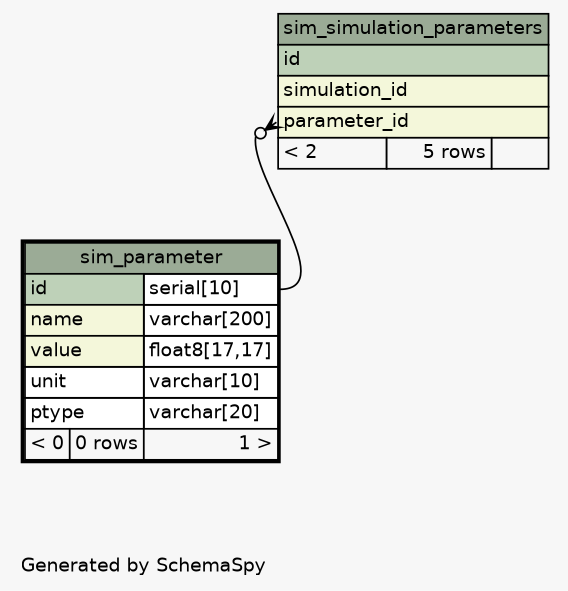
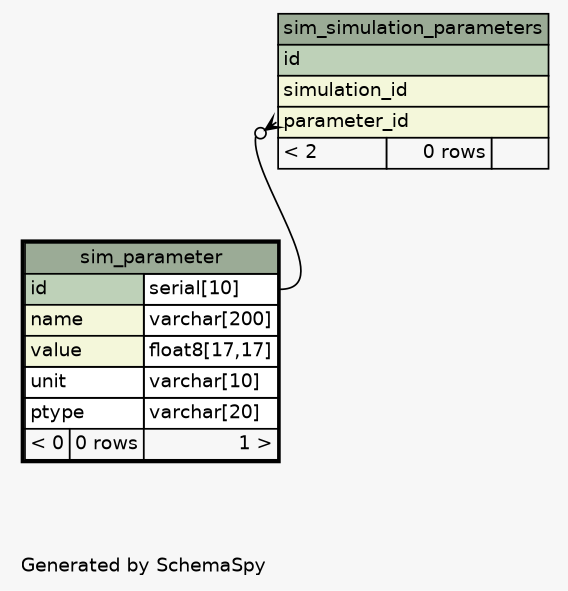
node "sim_simulation_parameters": text "5 rows" -> "0 rows"
